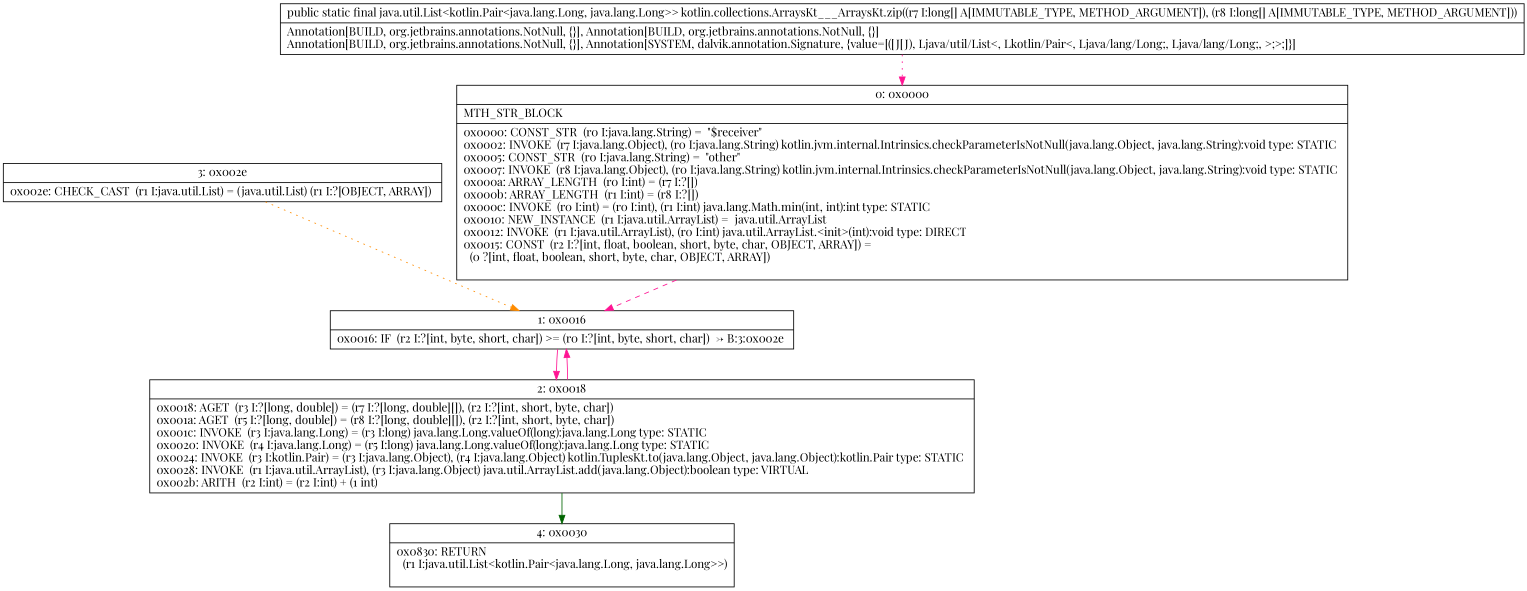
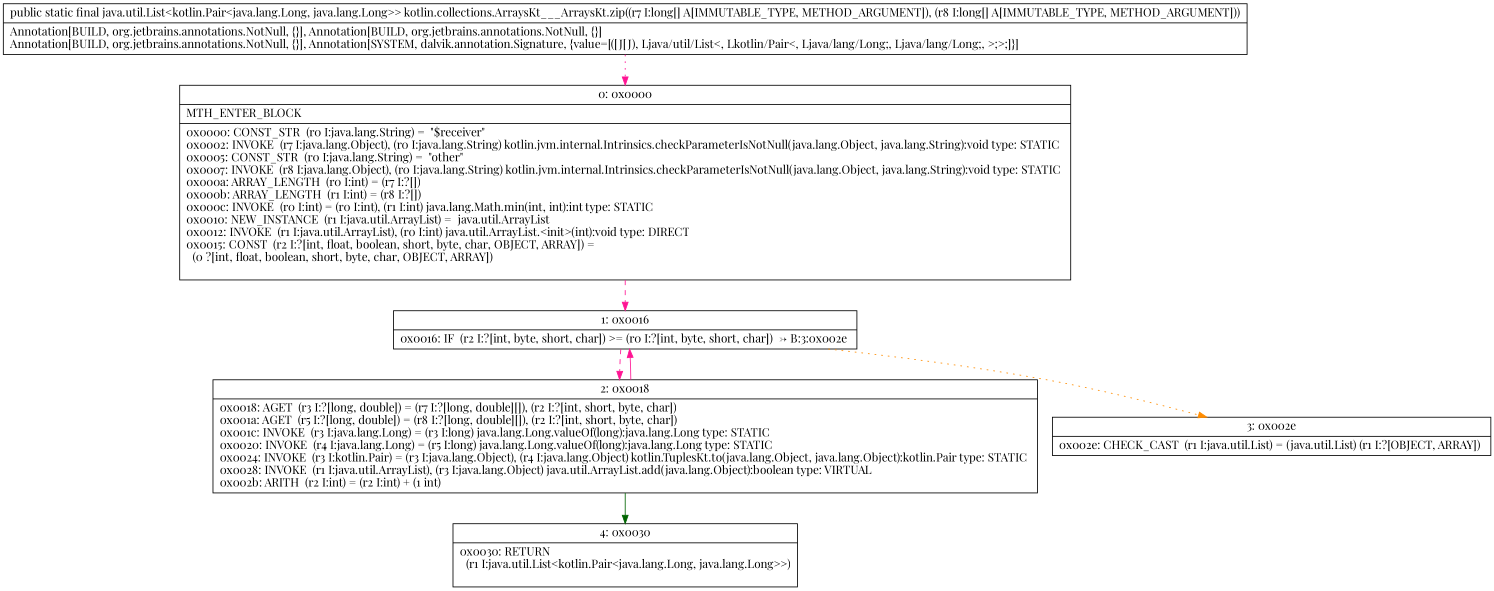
node "0: 0x0000": text "MTH_STR_BLOCK" -> "MTH_ENTER_BLOCK"
edge "3: 0x002e" -> "1: 0x0016": reversed
edge "1: 0x0016" -> "2: 0x0018": style solid -> dashed
node "4: 0x0030": text "0x0830: RETURN" -> "0x0030: RETURN"
